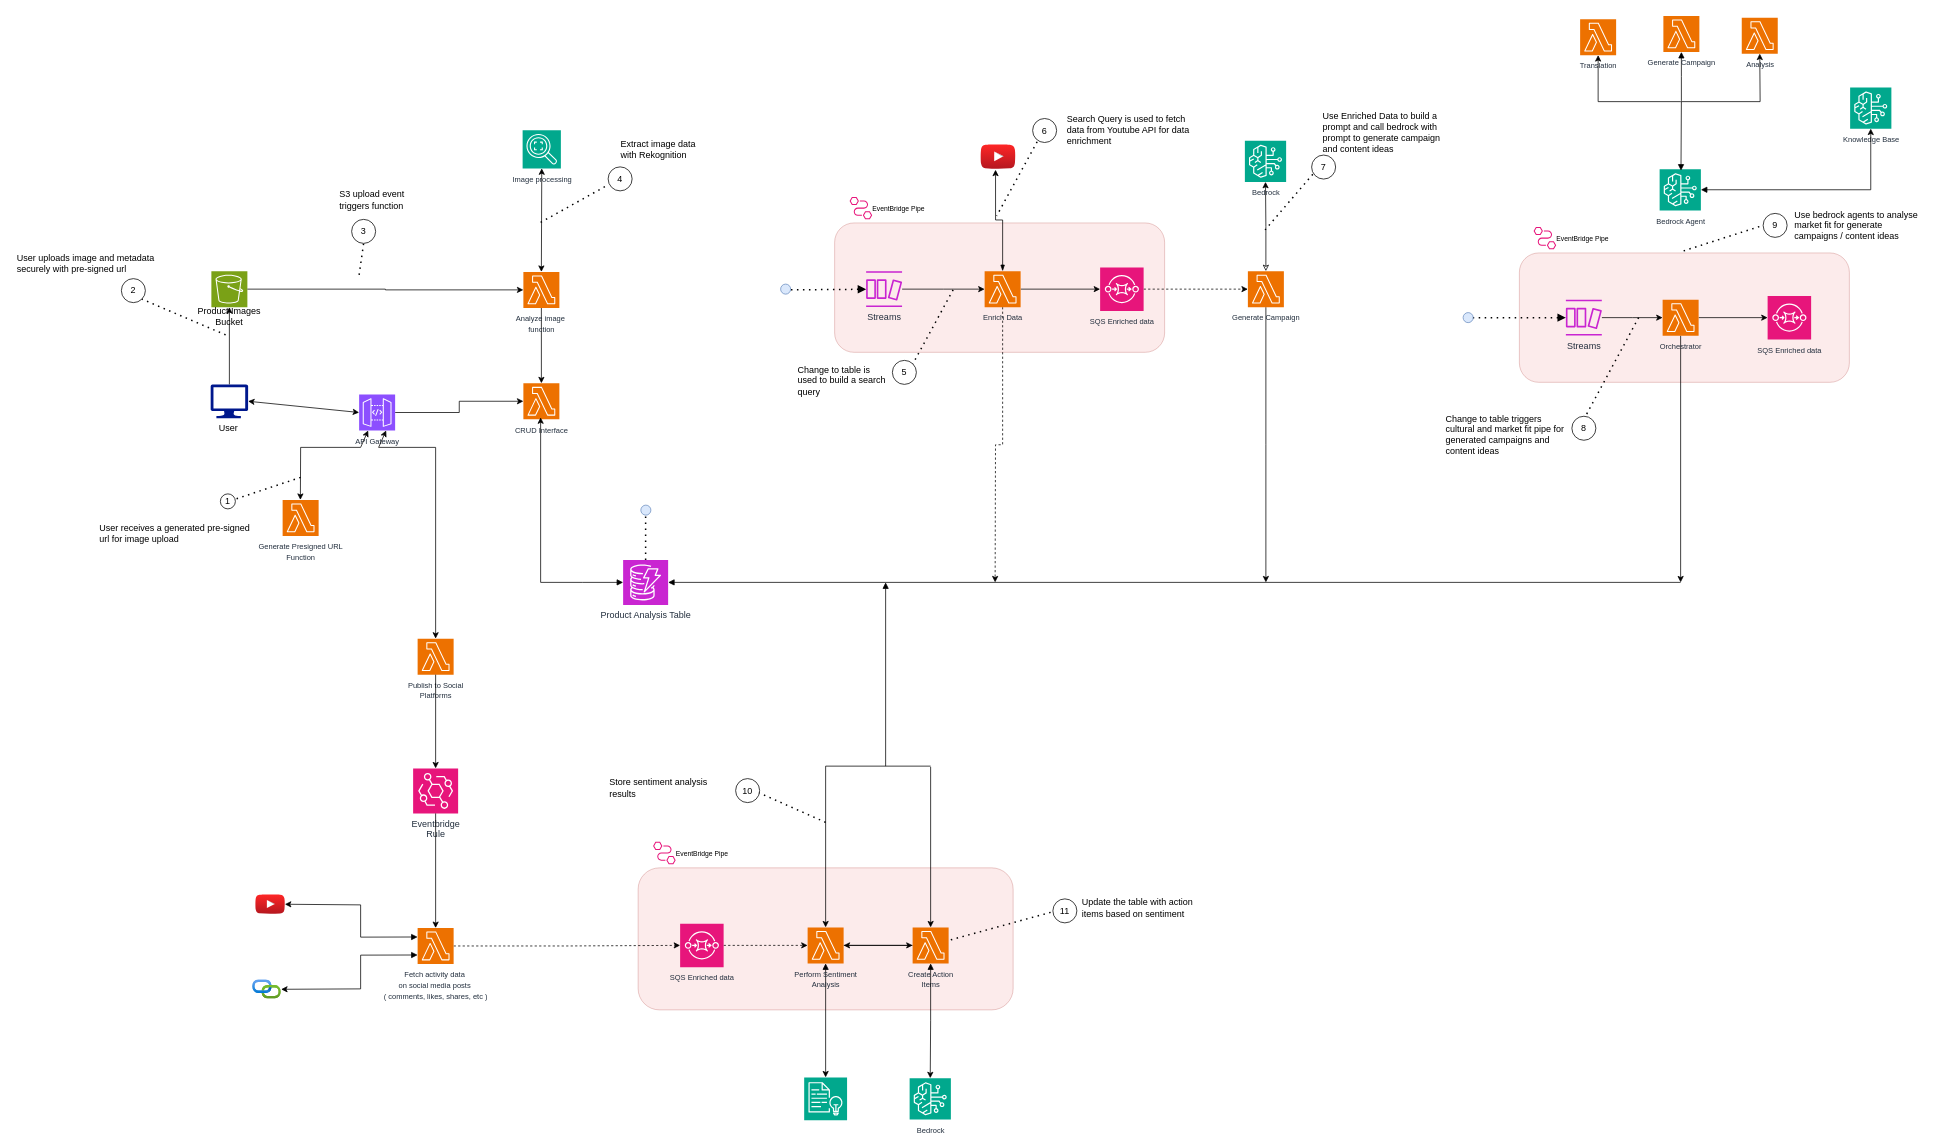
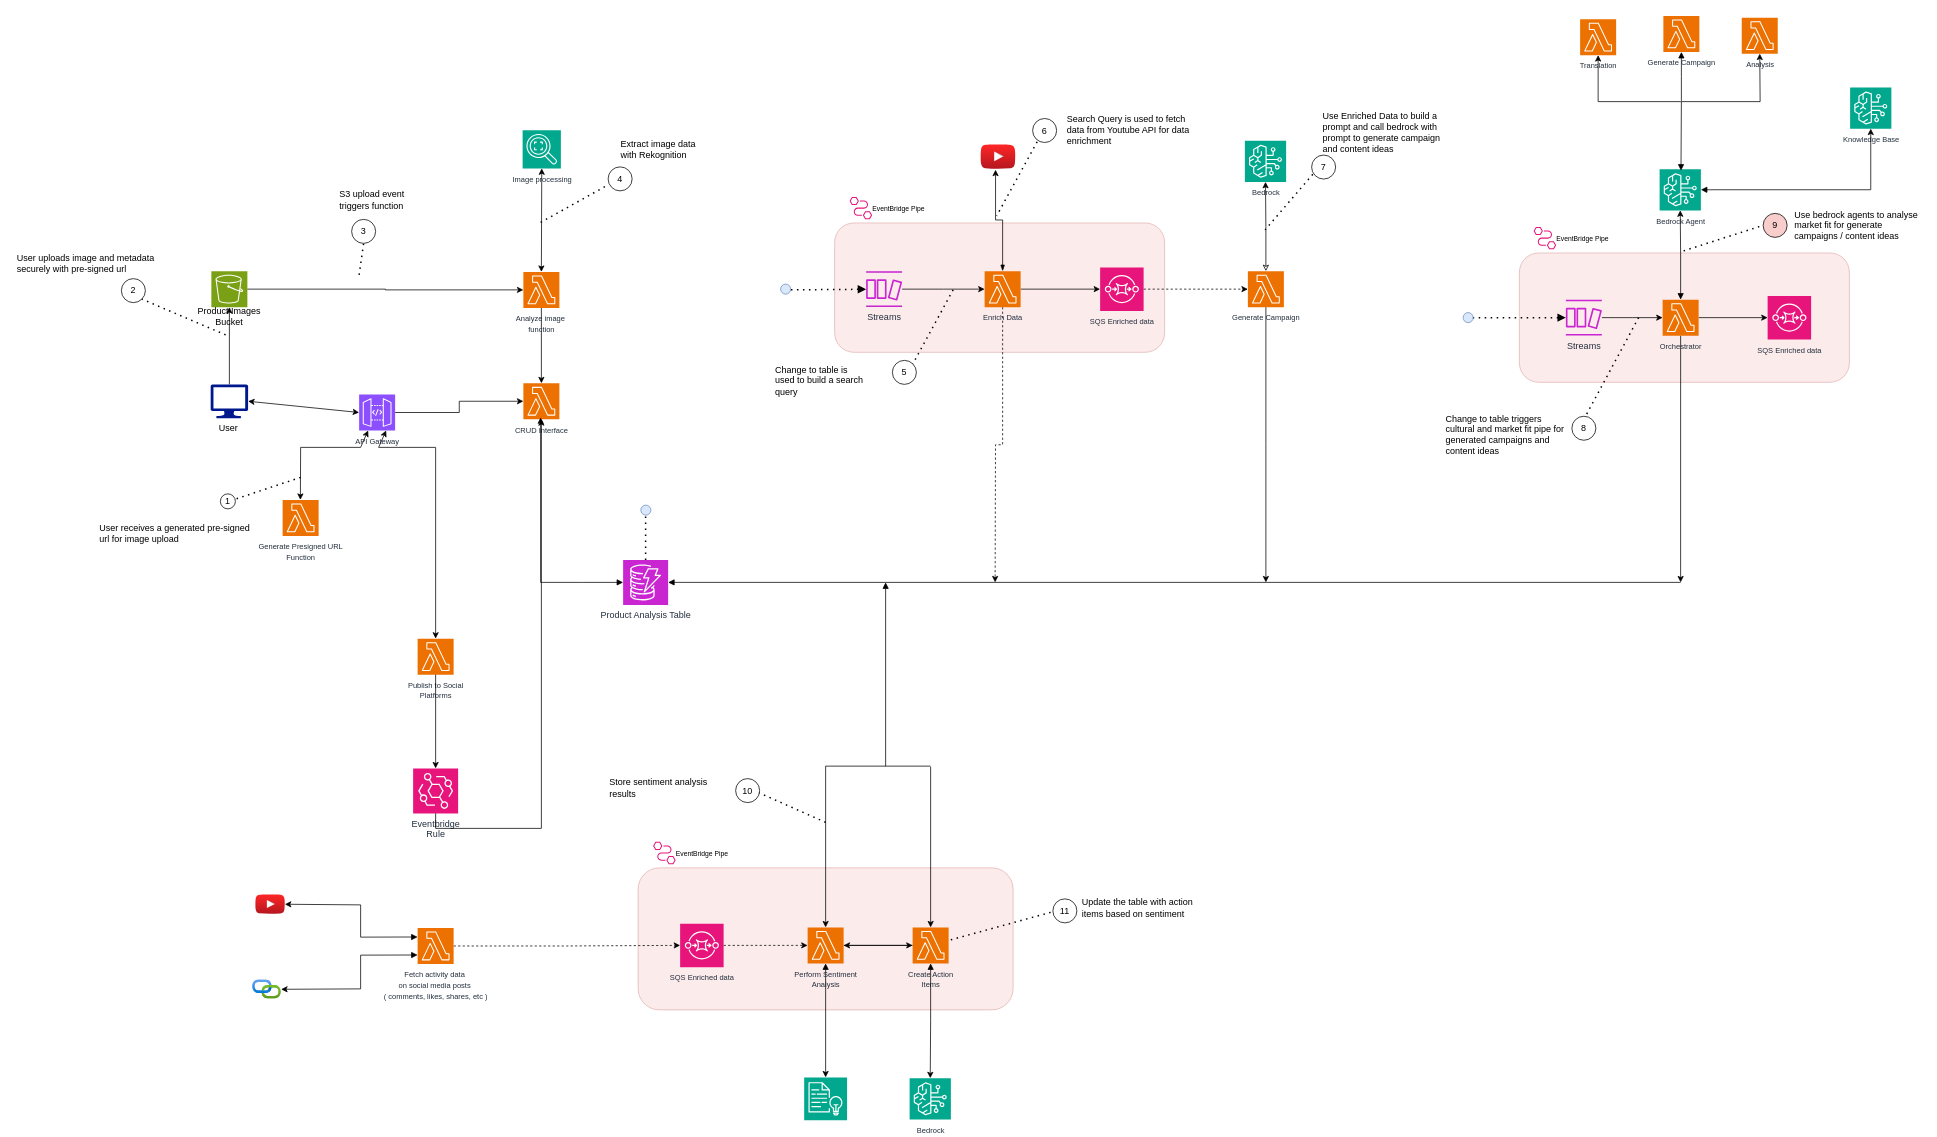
node "9": fillcolor #ffffff -> #f8cecc
edge "Bedrock Agent" -- "Orchestrator": added
node "Change to table is used to build a search query": moved (841, 381) -> (819, 381)
edge "Eventbridge Rule" -> "Fetch activity data on social media posts ( comments, likes, shares, etc )": now "Eventbridge Rule" -> "CRUD Interface"
